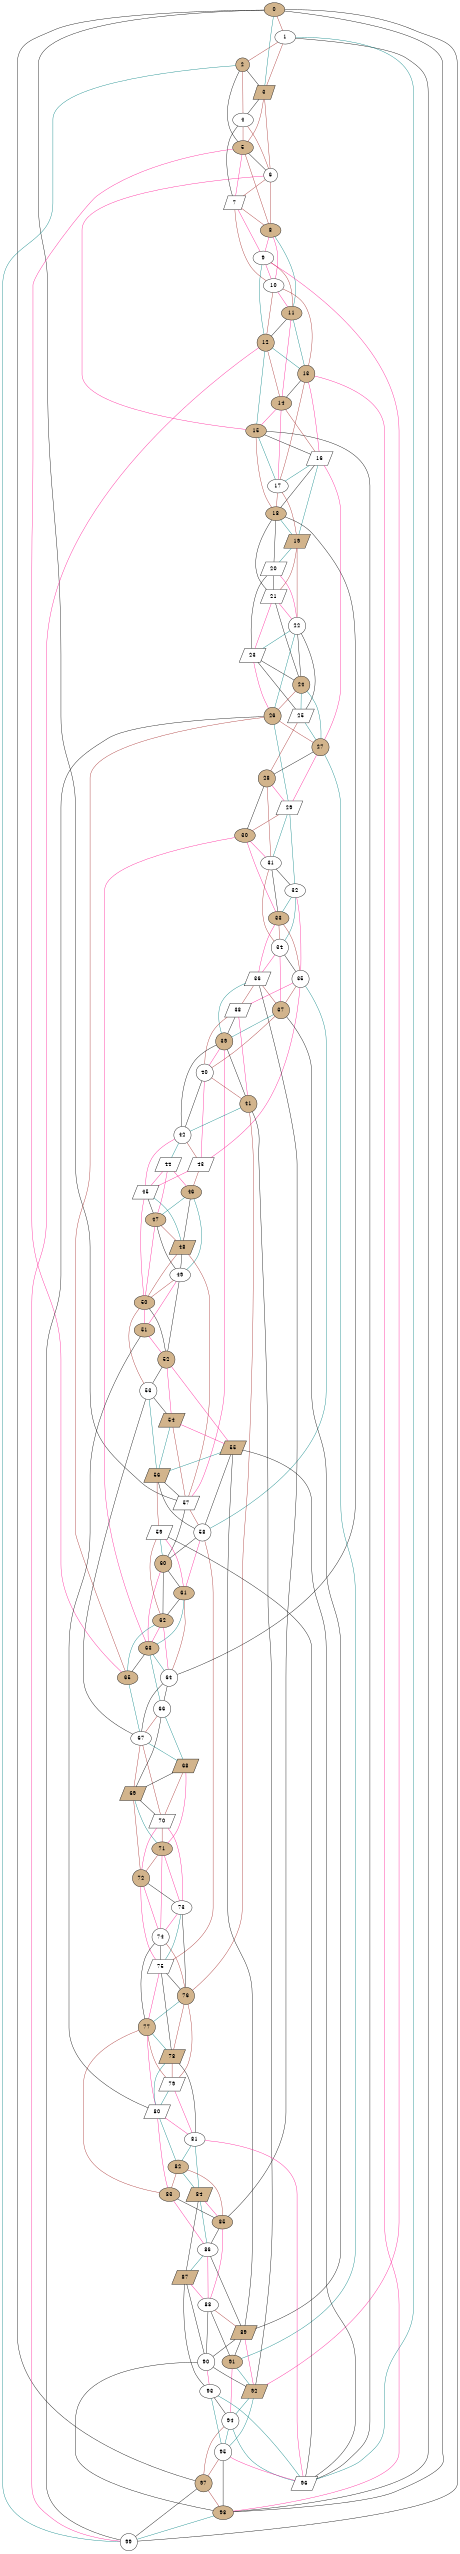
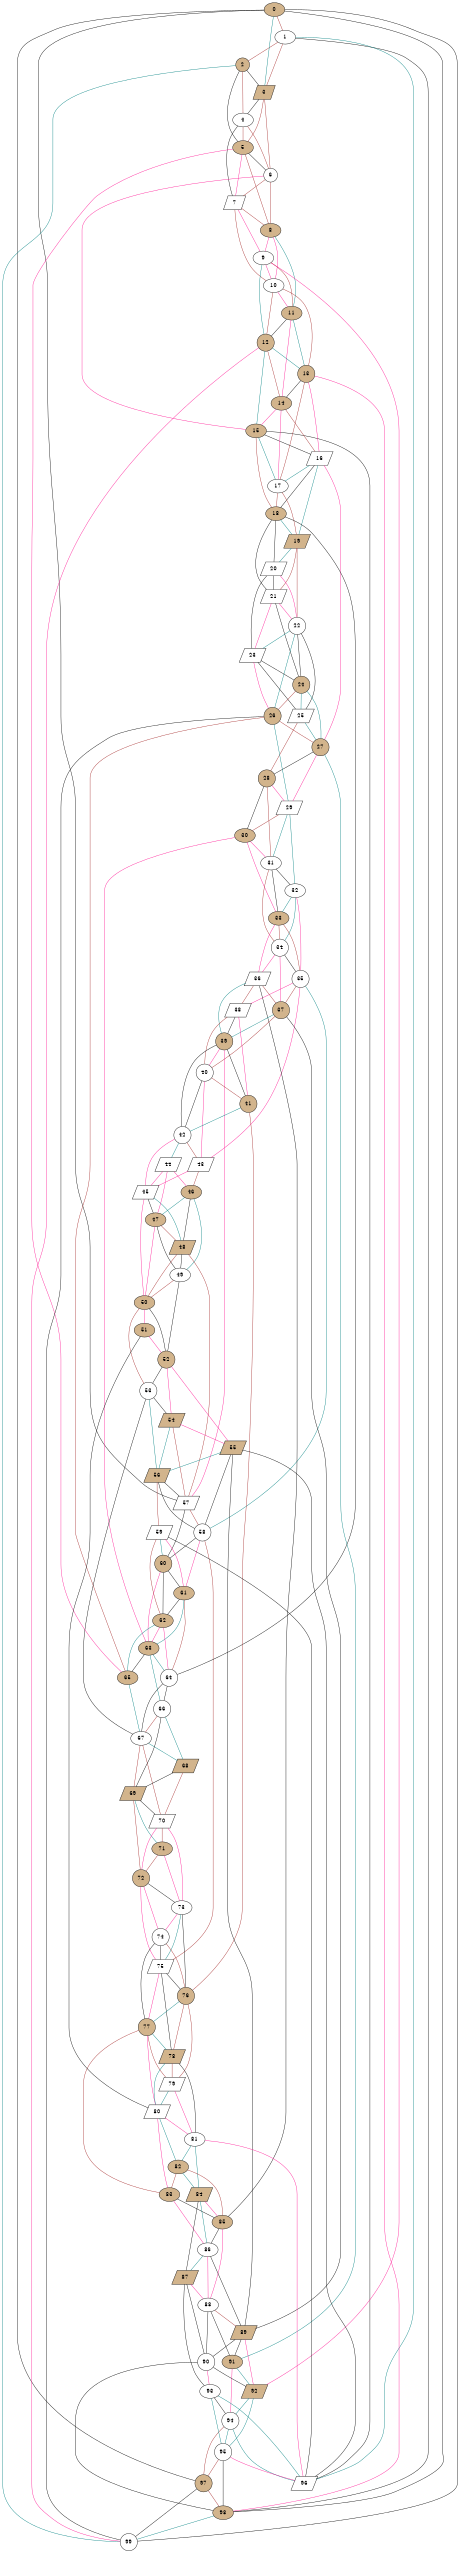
edge "49" -- "51": removed
edge "41" -- "92": removed
edge "68" -- "71": removed
edge "71" -- "74": removed
